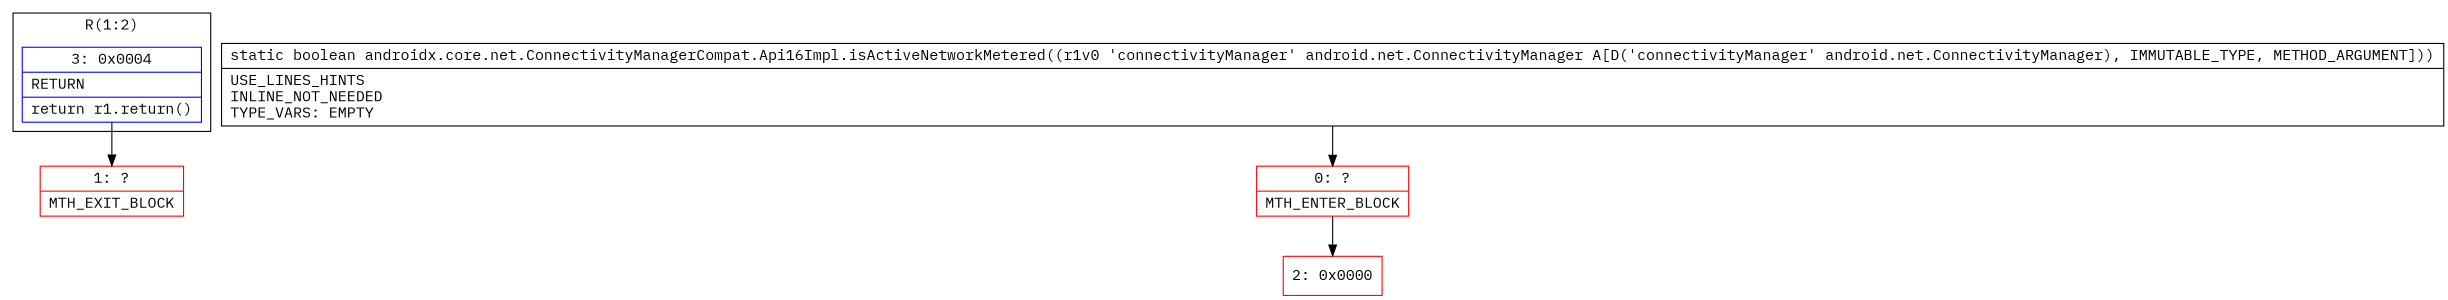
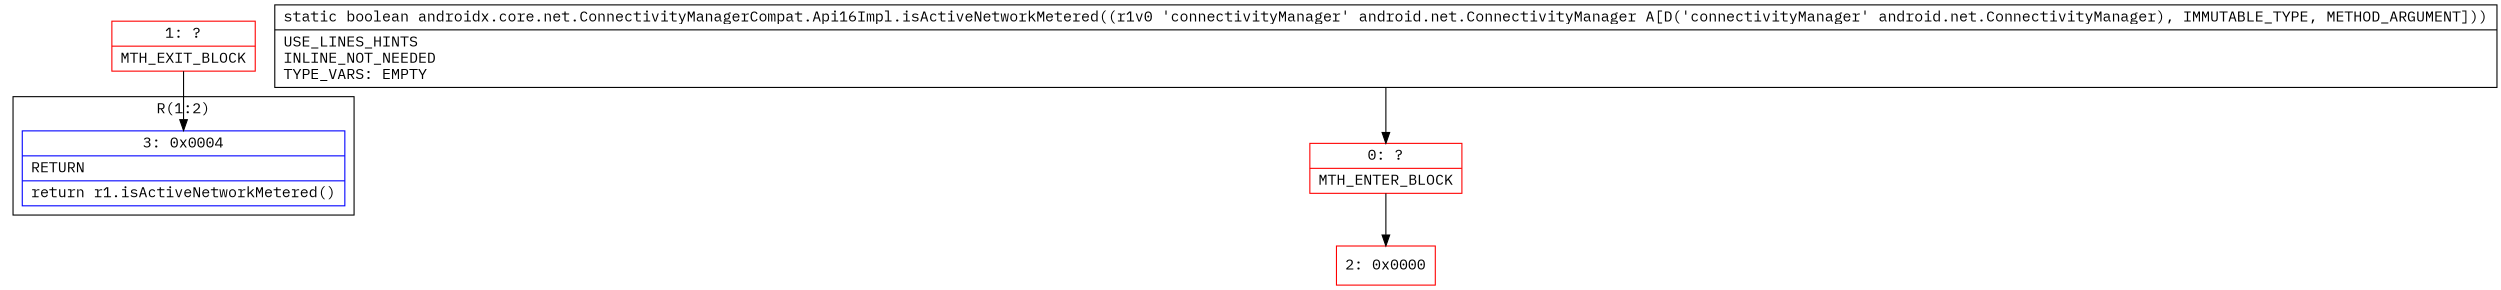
node "3: 0x0004": text "return r1.return()" -> "return r1.isActiveNetworkMetered()"
edge "3: 0x0004" -> "1: ?": reversed
